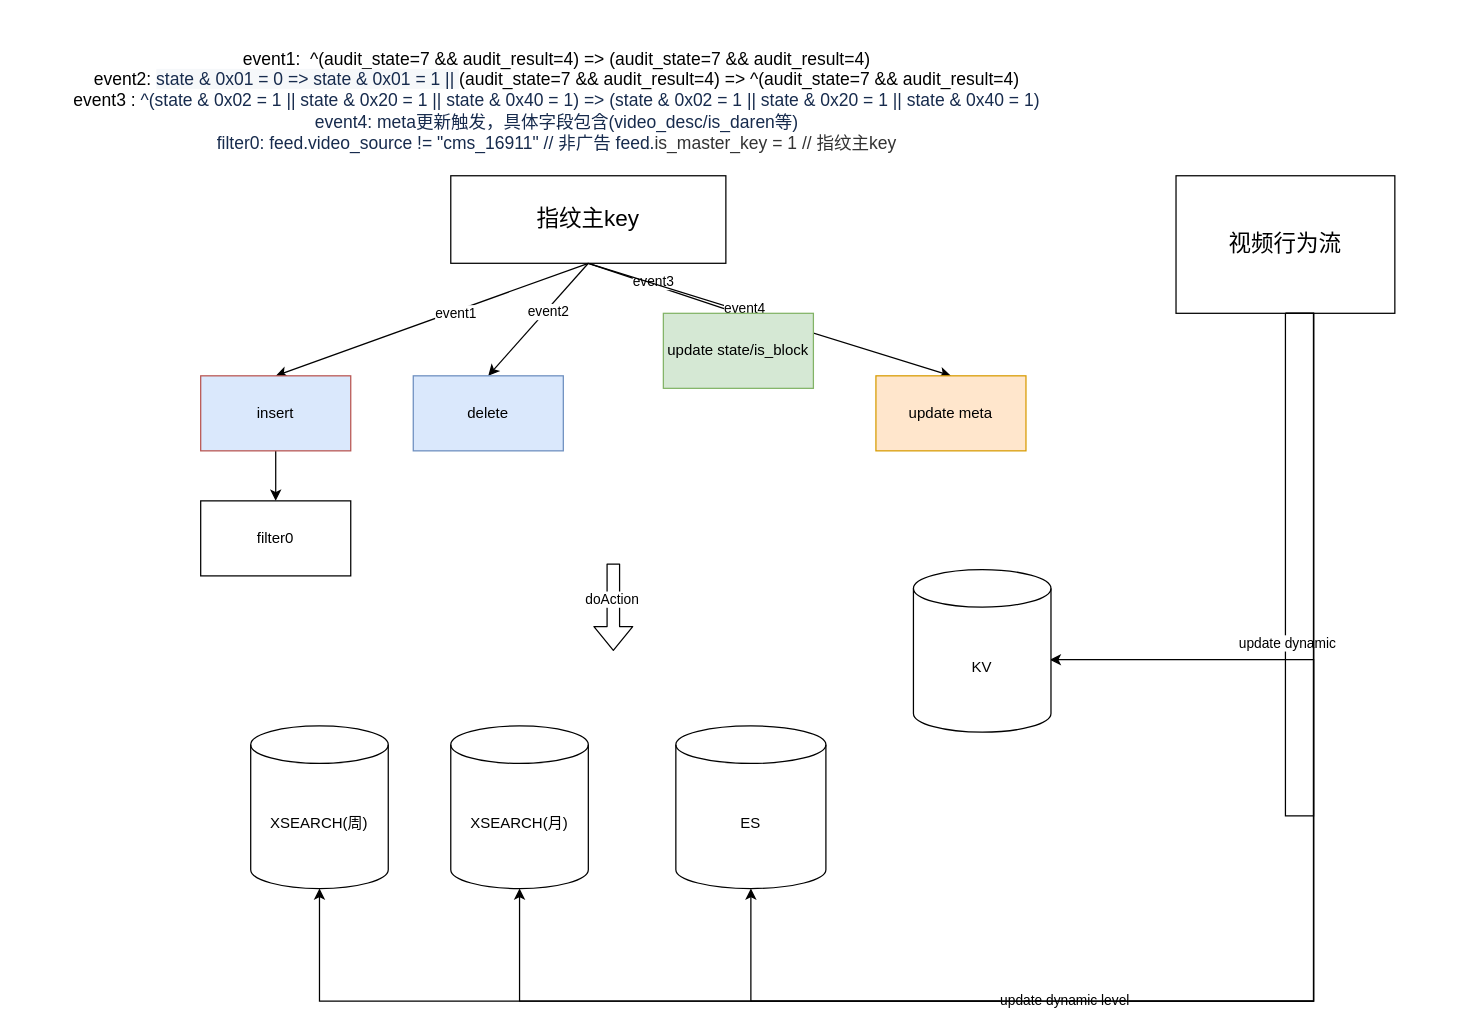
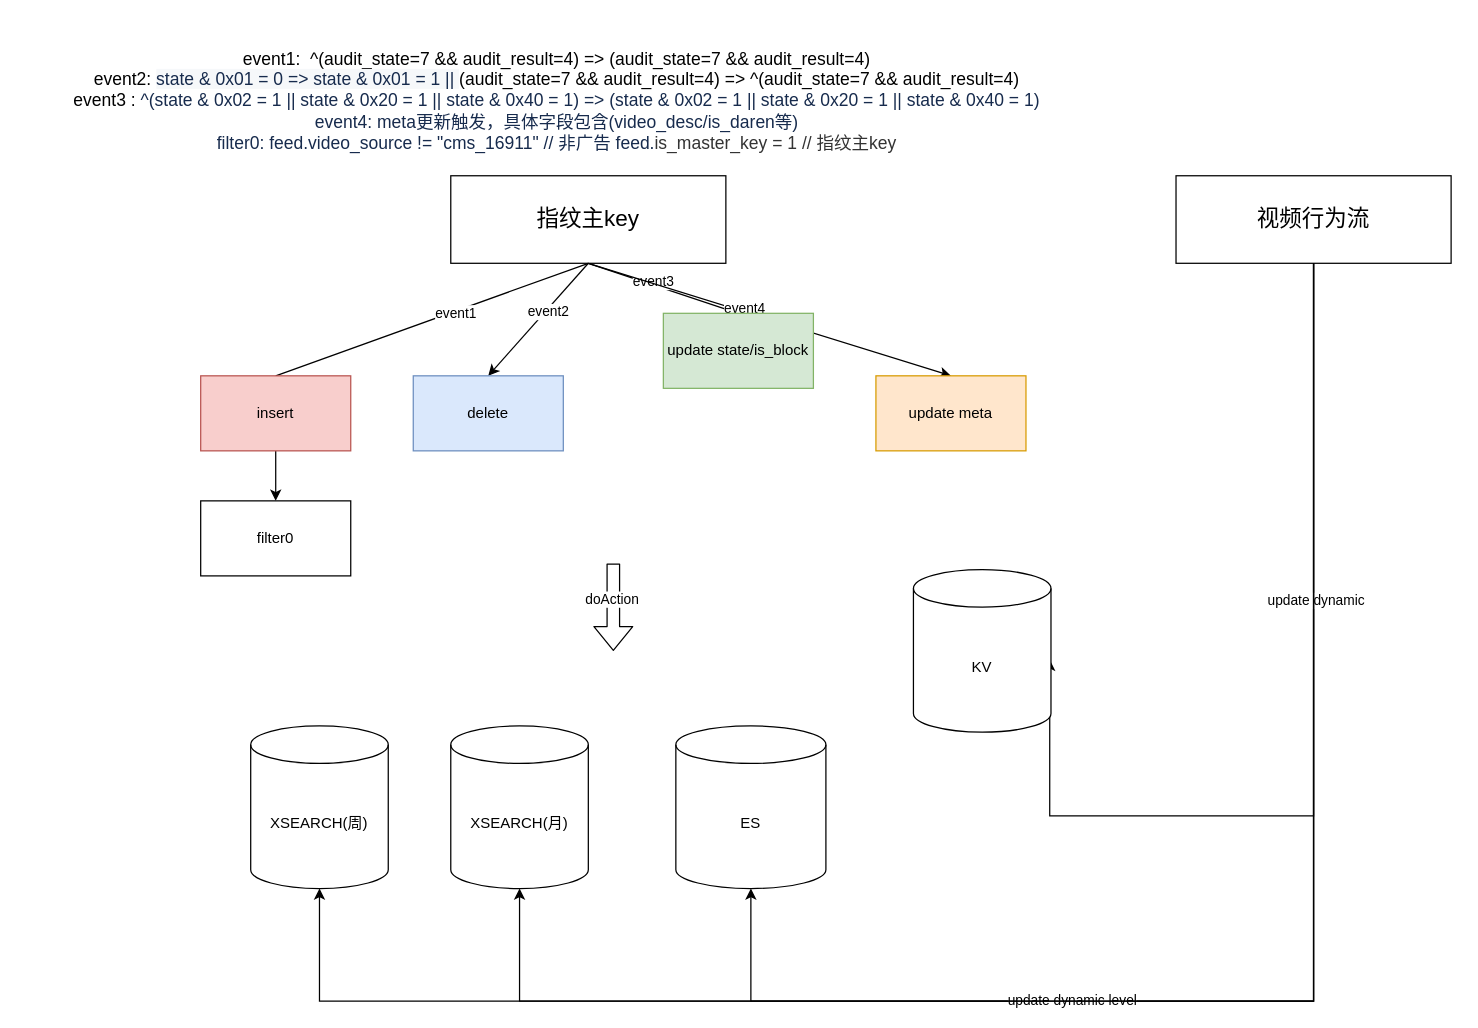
node "视频行为流": size 219x138 -> 275x88
edge "指纹主key" -> "insert": arrowhead classic -> none
node "insert": fillcolor #dae8fc -> #f8cecc
